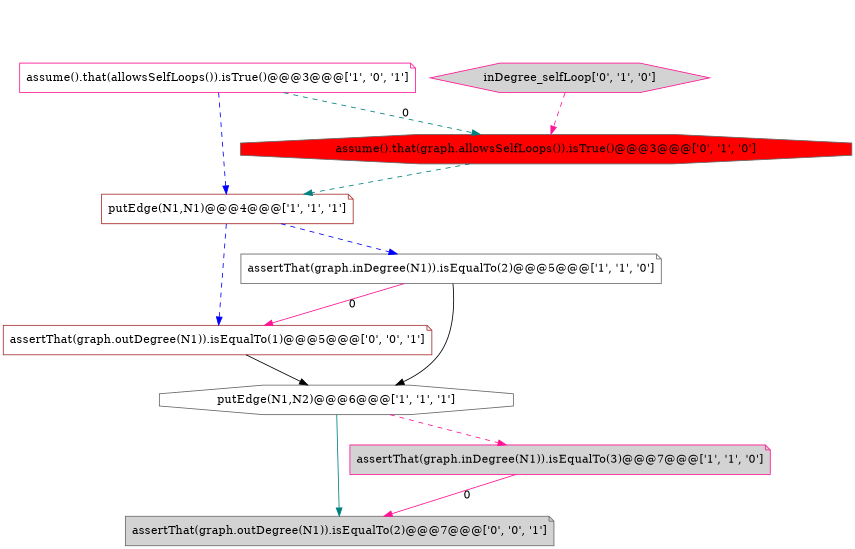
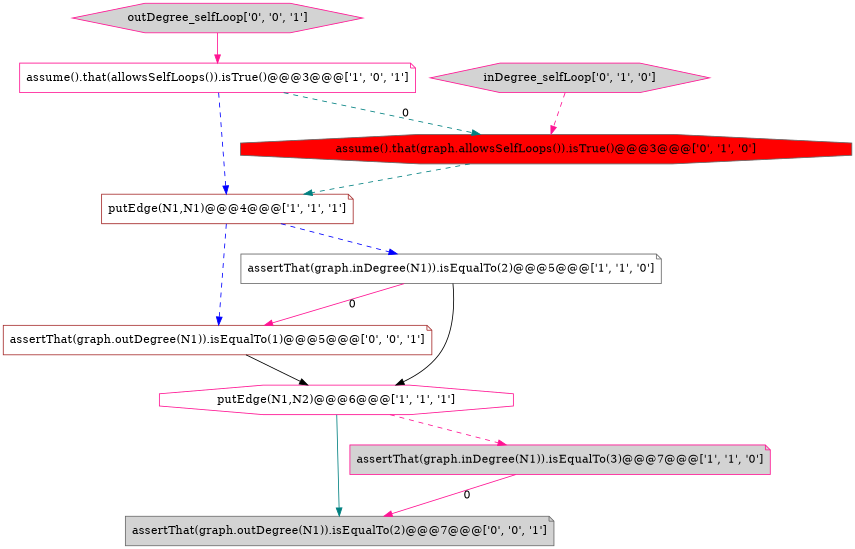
node "outDegree_selfLoop['0', '0', '1']": added
node "putEdge(N1,N2)@@@6@@@['1', '1', '1']": color gray40 -> deeppink
